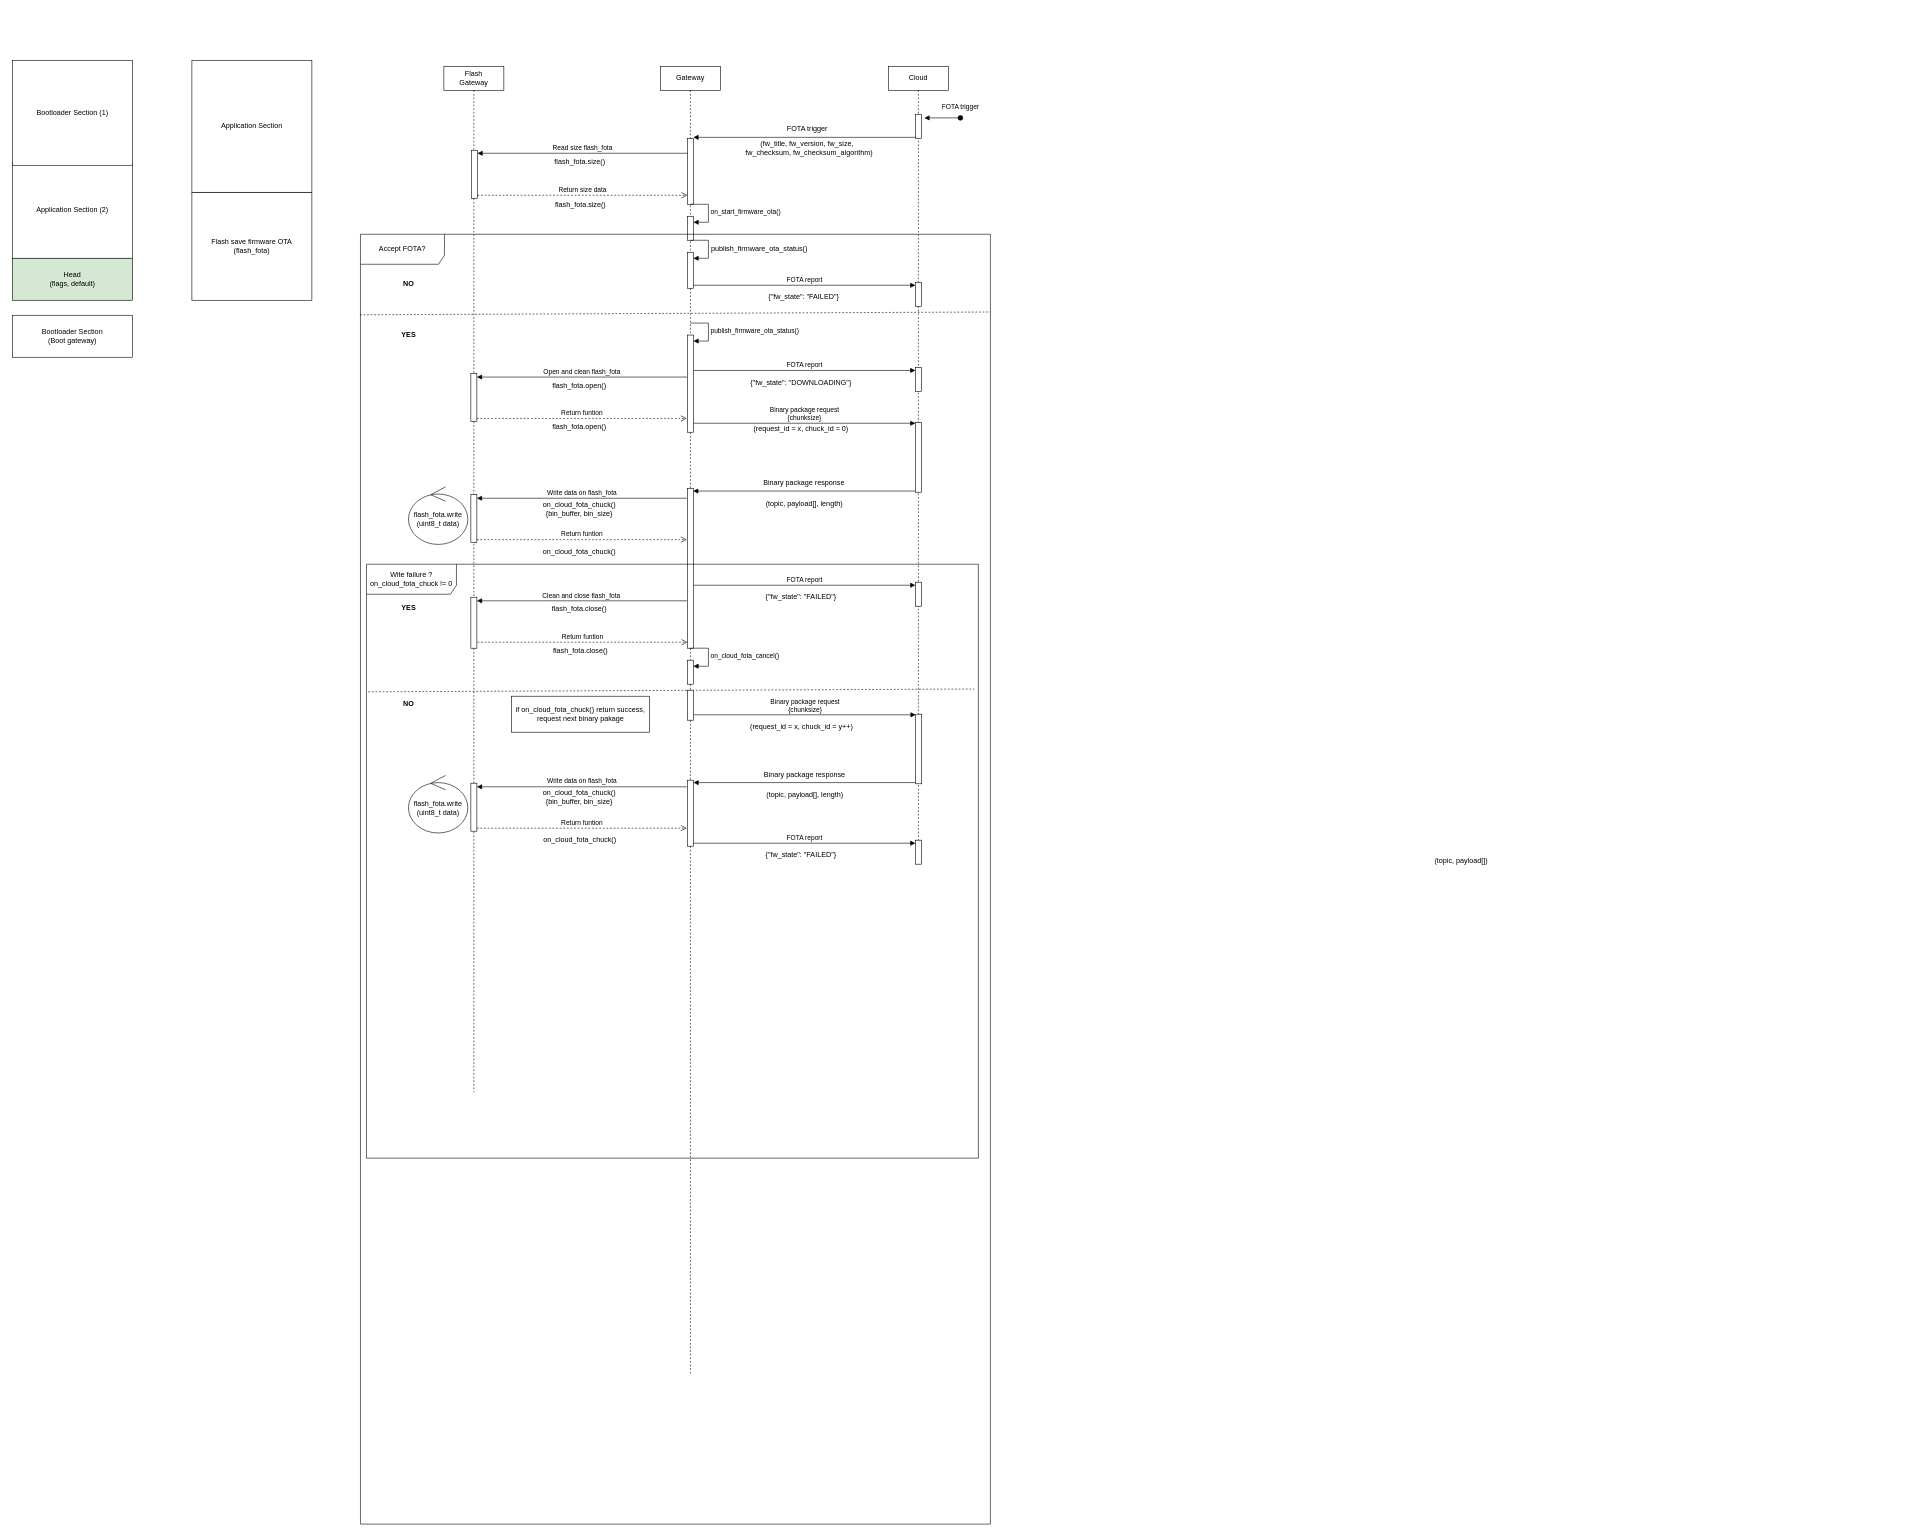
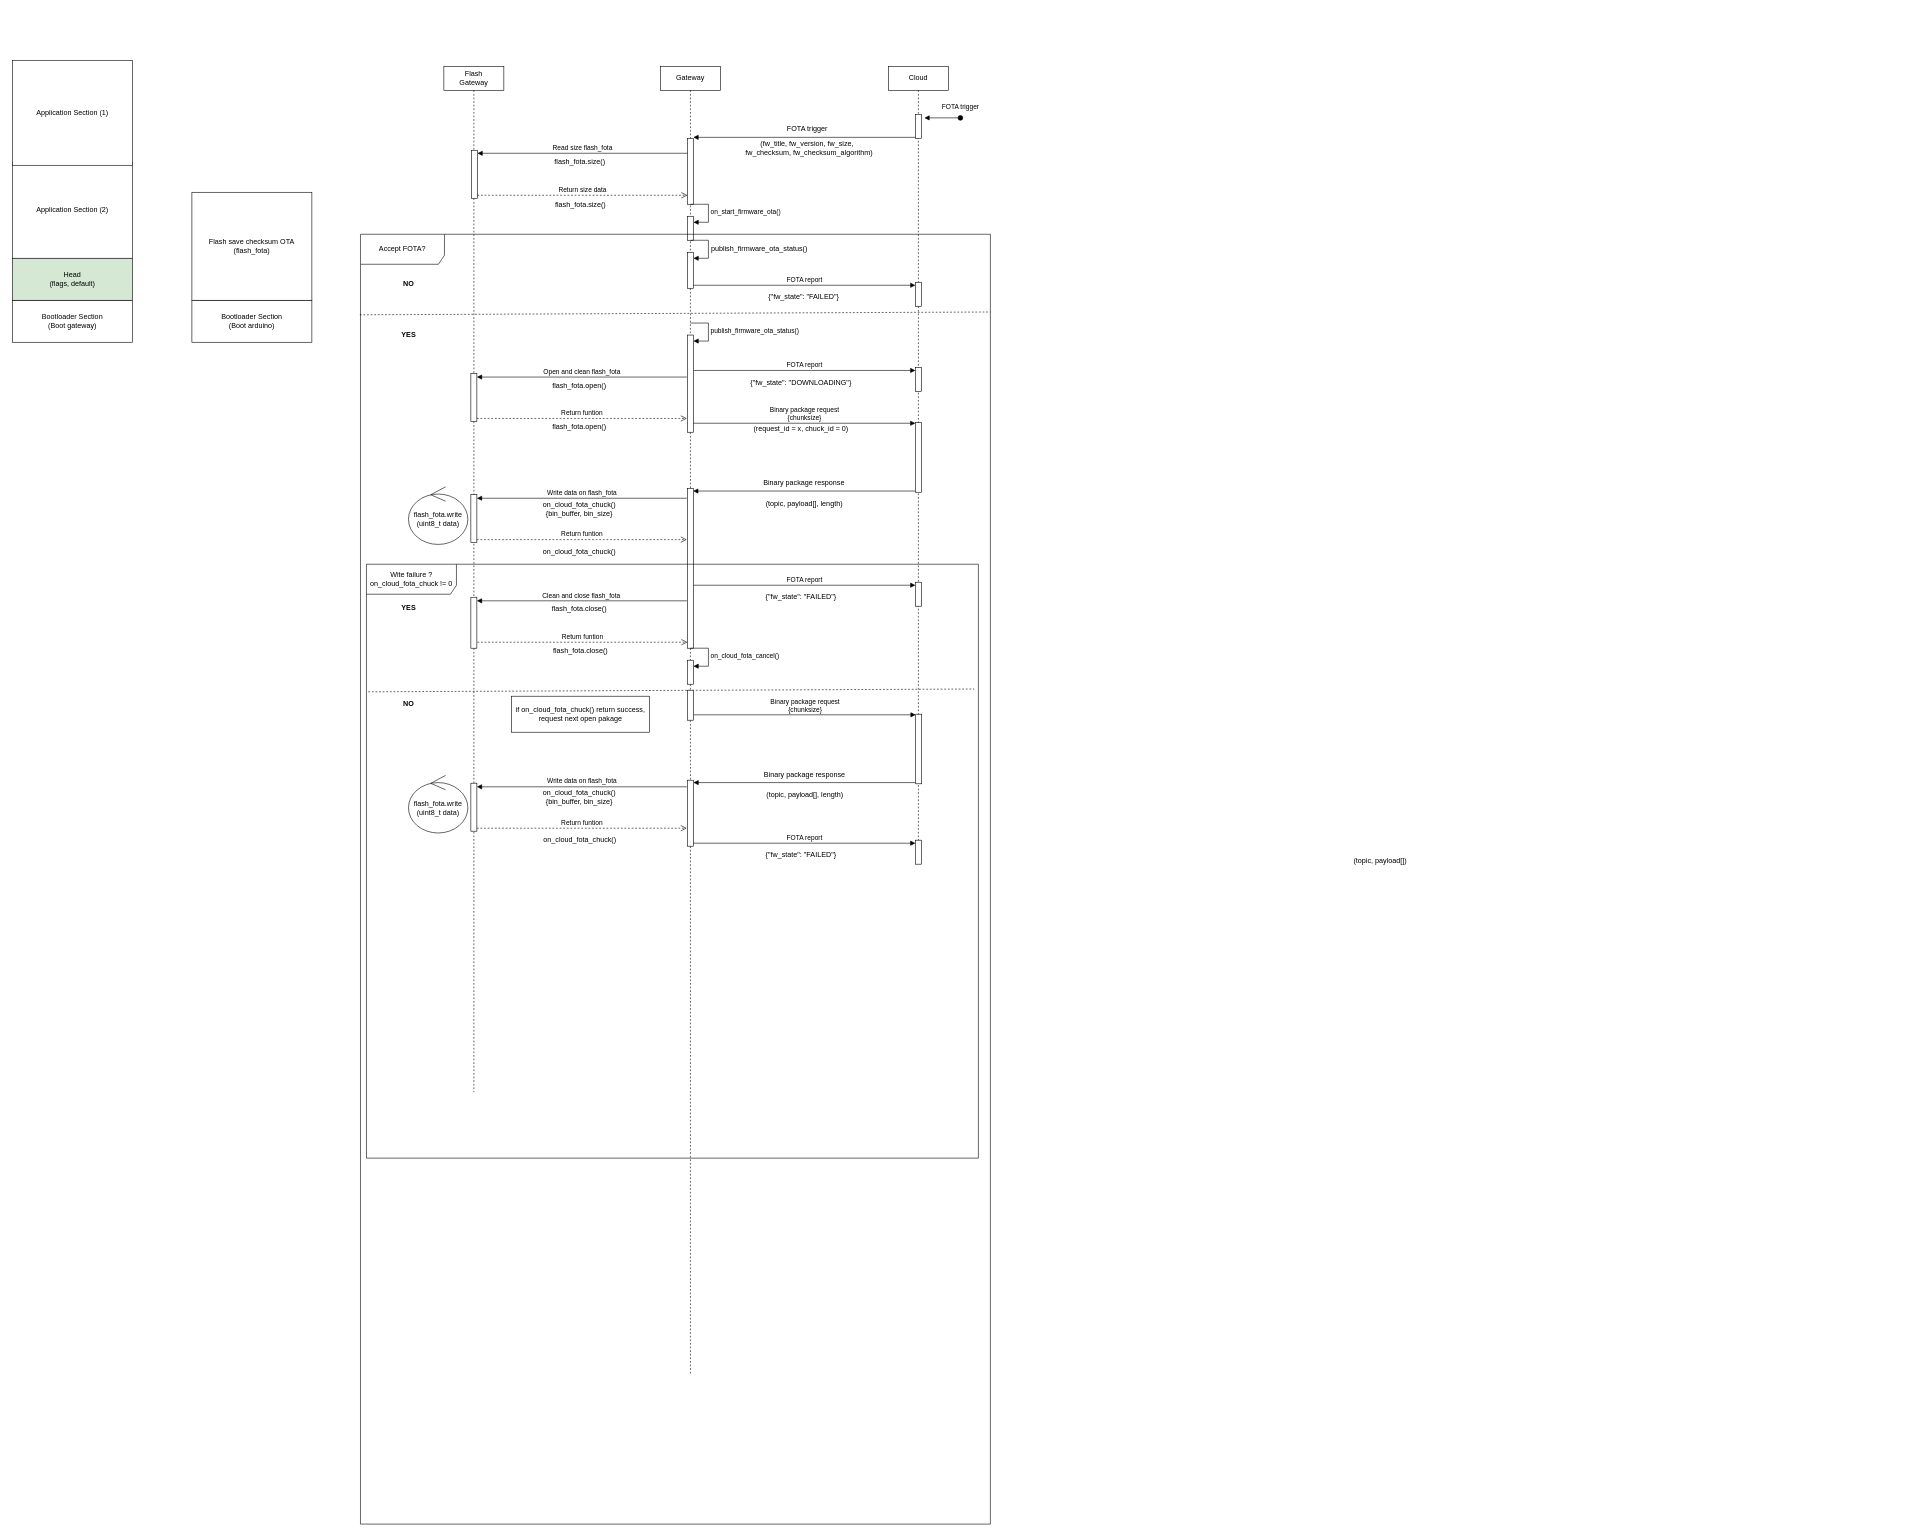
node "Bootloader Section (1)": label "Bootloader Section (1)" -> "Application Section (1)"
node "Application Section": removed
node "Flash save firmware OTA (flash_fota)": label "Flash save firmware OTA (flash_fota)" -> "Flash save checksum OTA (flash_fota)"
node "Bootloader Section (Boot arduino)": added
node "Bootloader Section (Boot gateway)": moved (72, 336) -> (72, 321)
node "if on_cloud_fota_chuck() return success, request next binary pakage": label "if on_cloud_fota_chuck() return success, request next binary pakage" -> "if on_cloud_fota_chuck() return success, request next open pakage"
node "(request_id = x, chuck_id = y++)": removed
node "(topic, payload[])": moved (1461, 861) -> (1380, 861)
